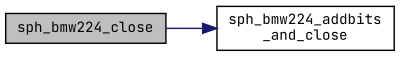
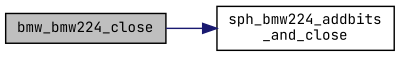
node "sph_bmw224_close": label "sph_bmw224_close" -> "bmw_bmw224_close"
